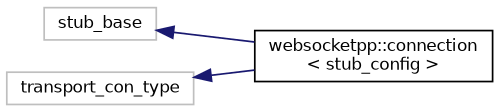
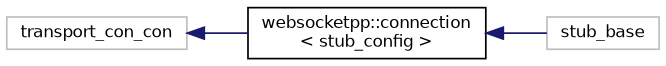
edge "websocketpp::connection < stub_config >" -> "stub_base": reversed
node "transport_con_type": label "transport_con_type" -> "transport_con_con"
